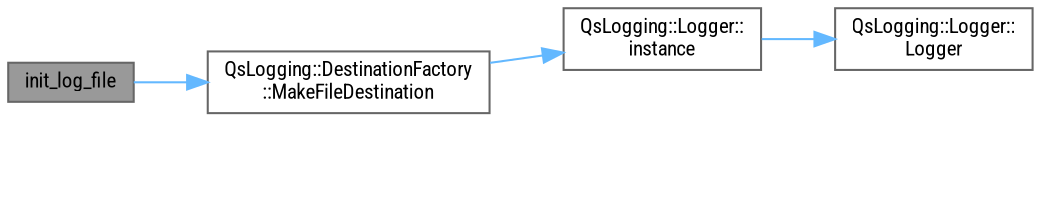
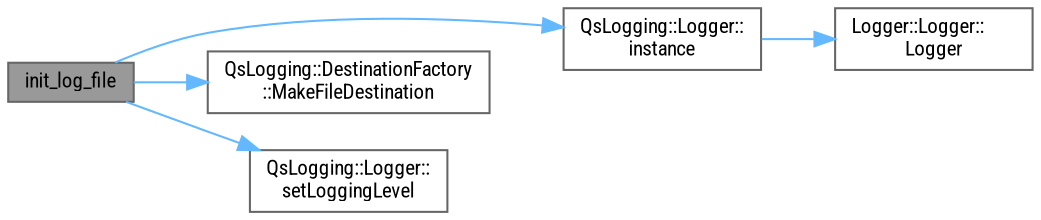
node "QsLogging::Logger:: Logger": label "QsLogging::Logger:: Logger" -> "Logger::Logger:: Logger"
edge "QsLogging::DestinationFactory ::MakeFileDestination" -> "QsLogging::Logger:: instance": now "init_log_file" -> "QsLogging::Logger:: instance"
node "QsLogging::Logger:: setLoggingLevel": added
